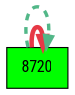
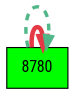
node "8720": label "8720" -> "8780"
